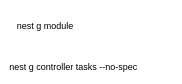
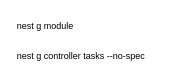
node "nest g controller tasks --no-spec": moved (83, 68) -> (90, 57)
